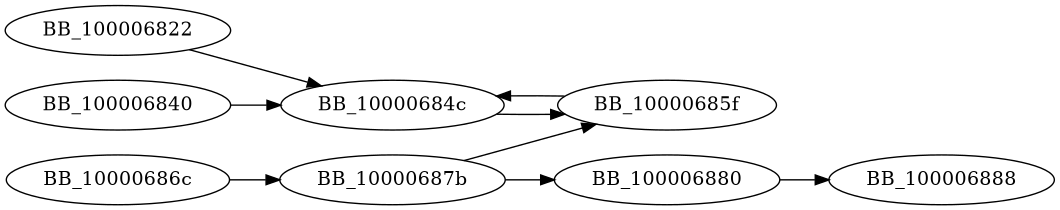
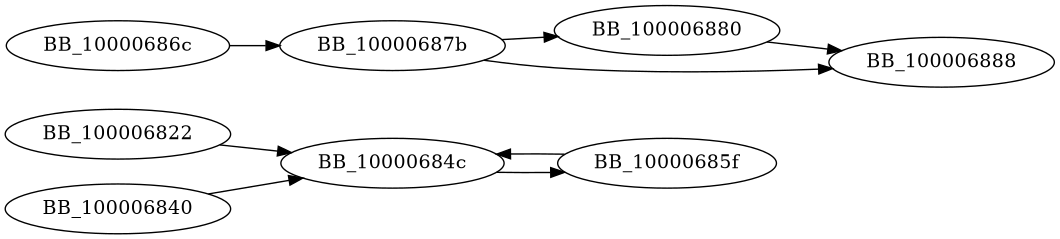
edge "BB_10000687b" -> "BB_10000685f": now "BB_10000687b" -> "BB_100006888"
